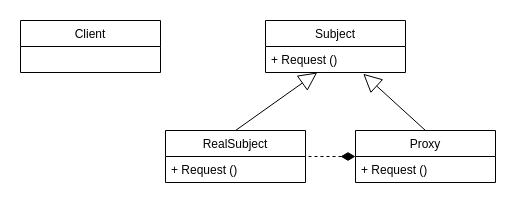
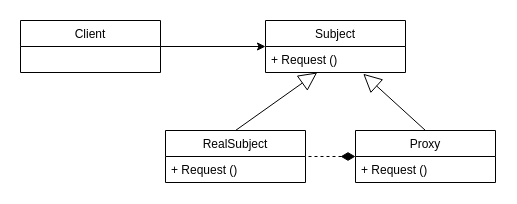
edge "Client" -> "Subject": added
